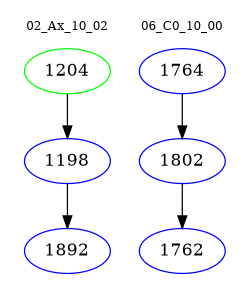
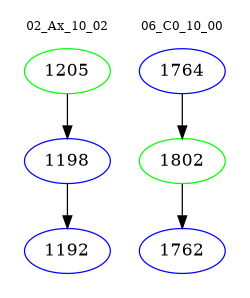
node "1204": label "1204" -> "1205"
node "1802": color blue -> green
node "1892": label "1892" -> "1192"
